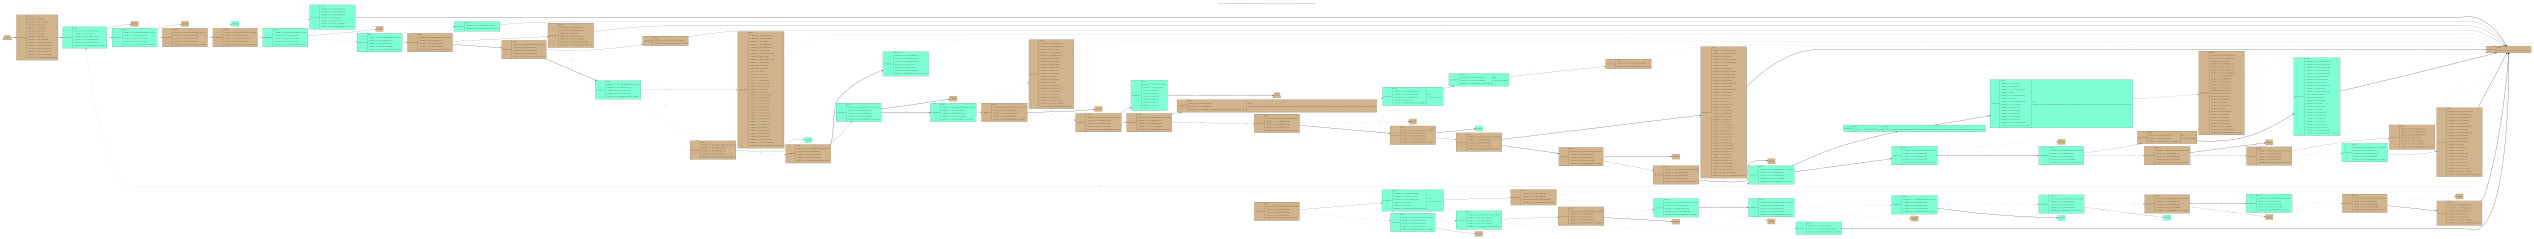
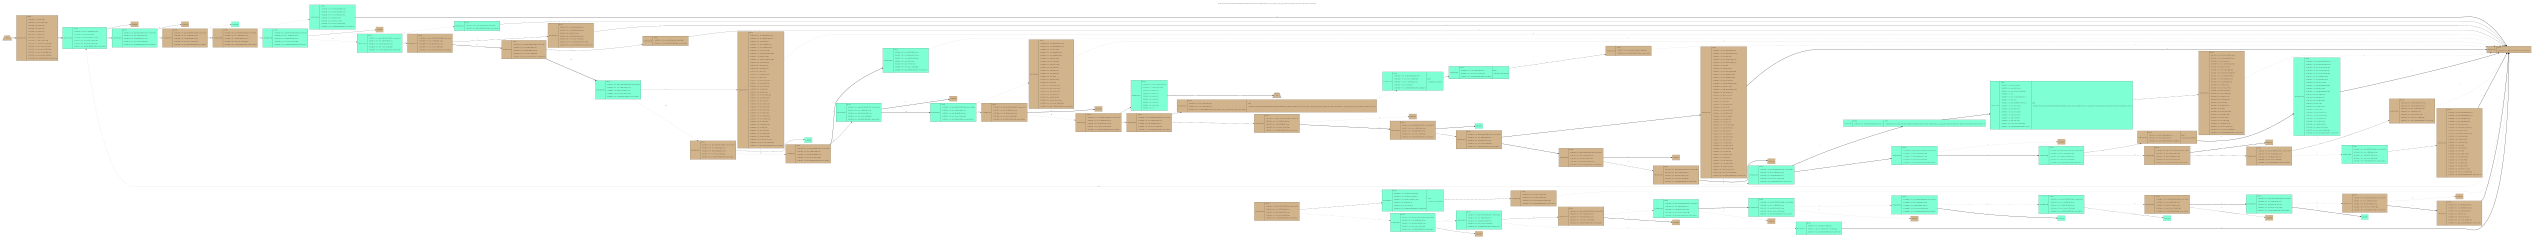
node "0x4024f6": added
